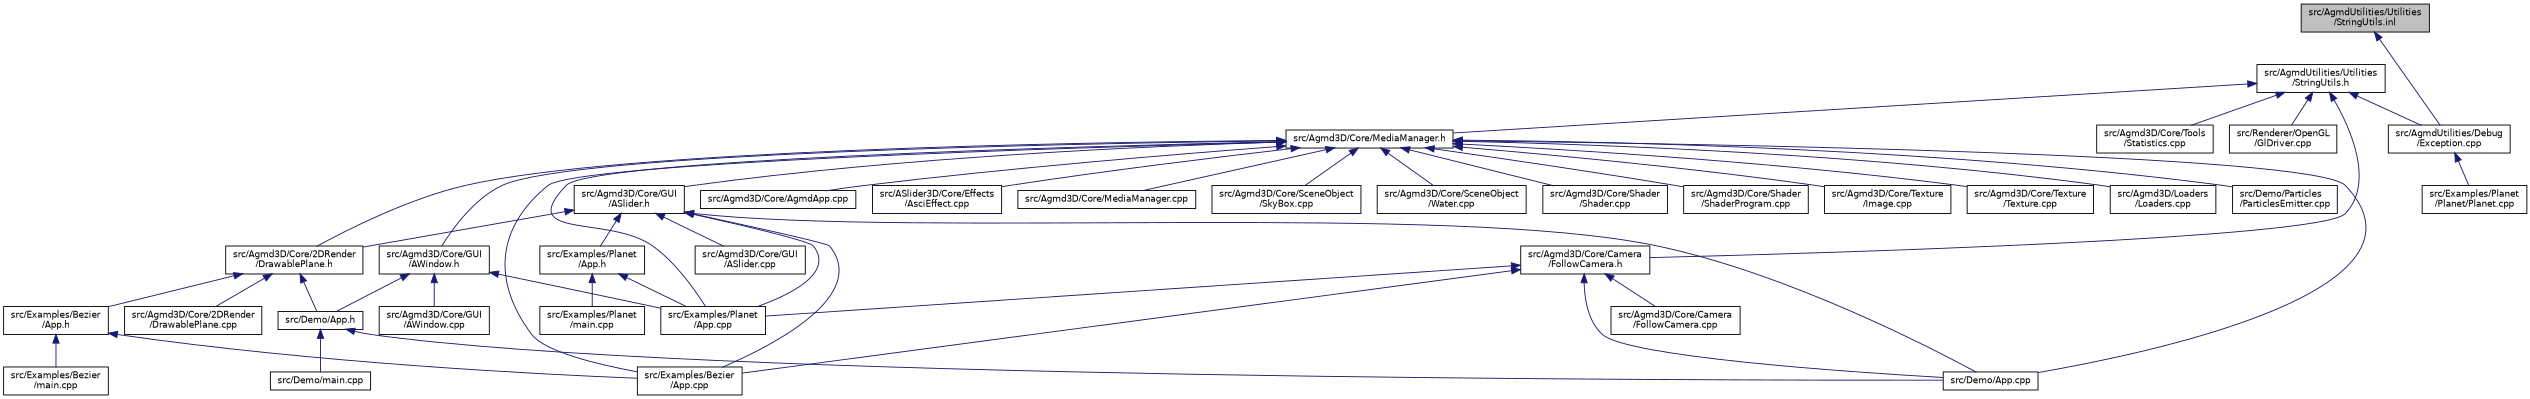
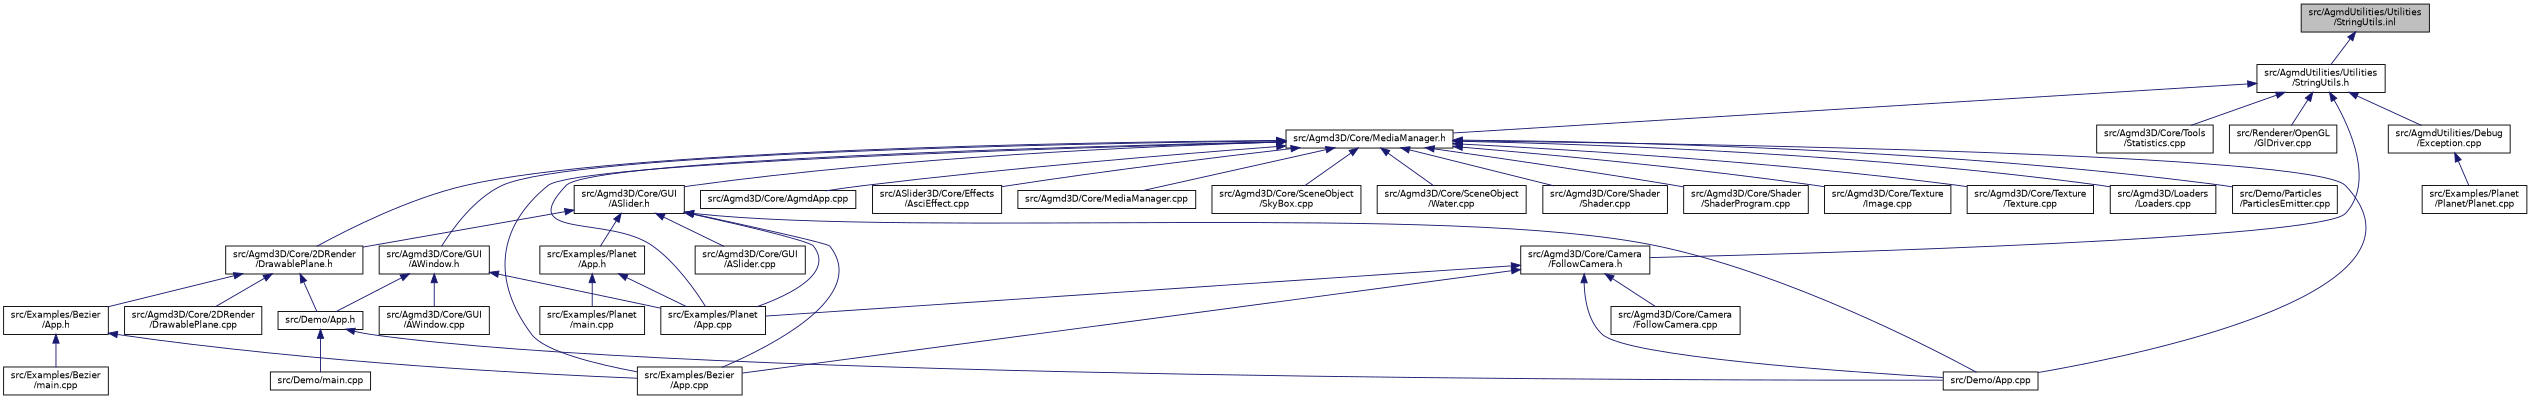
edge "src/AgmdUtilities/Debug /Exception.cpp" -> "src/AgmdUtilities/Utilities /StringUtils.inl": now "src/AgmdUtilities/Utilities /StringUtils.h" -> "src/AgmdUtilities/Utilities /StringUtils.inl"
